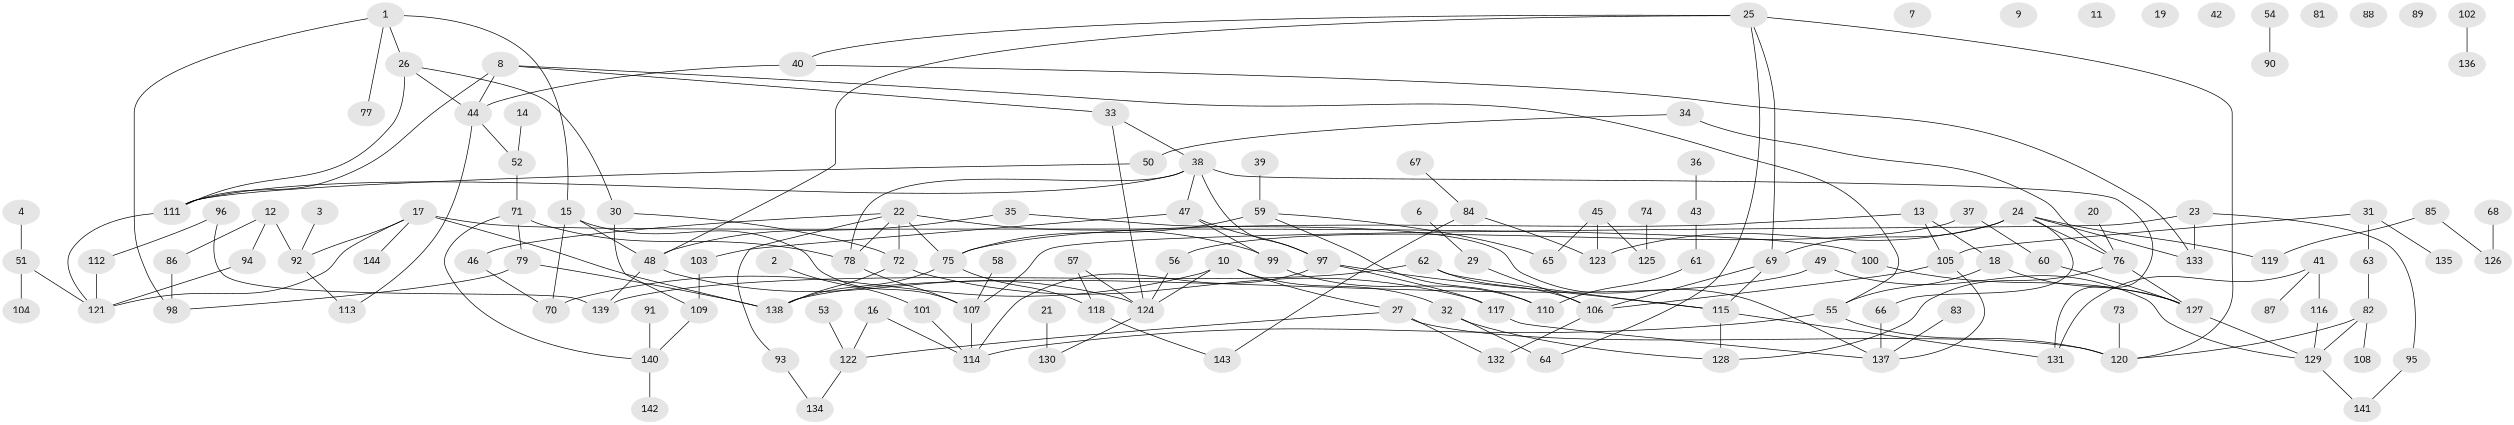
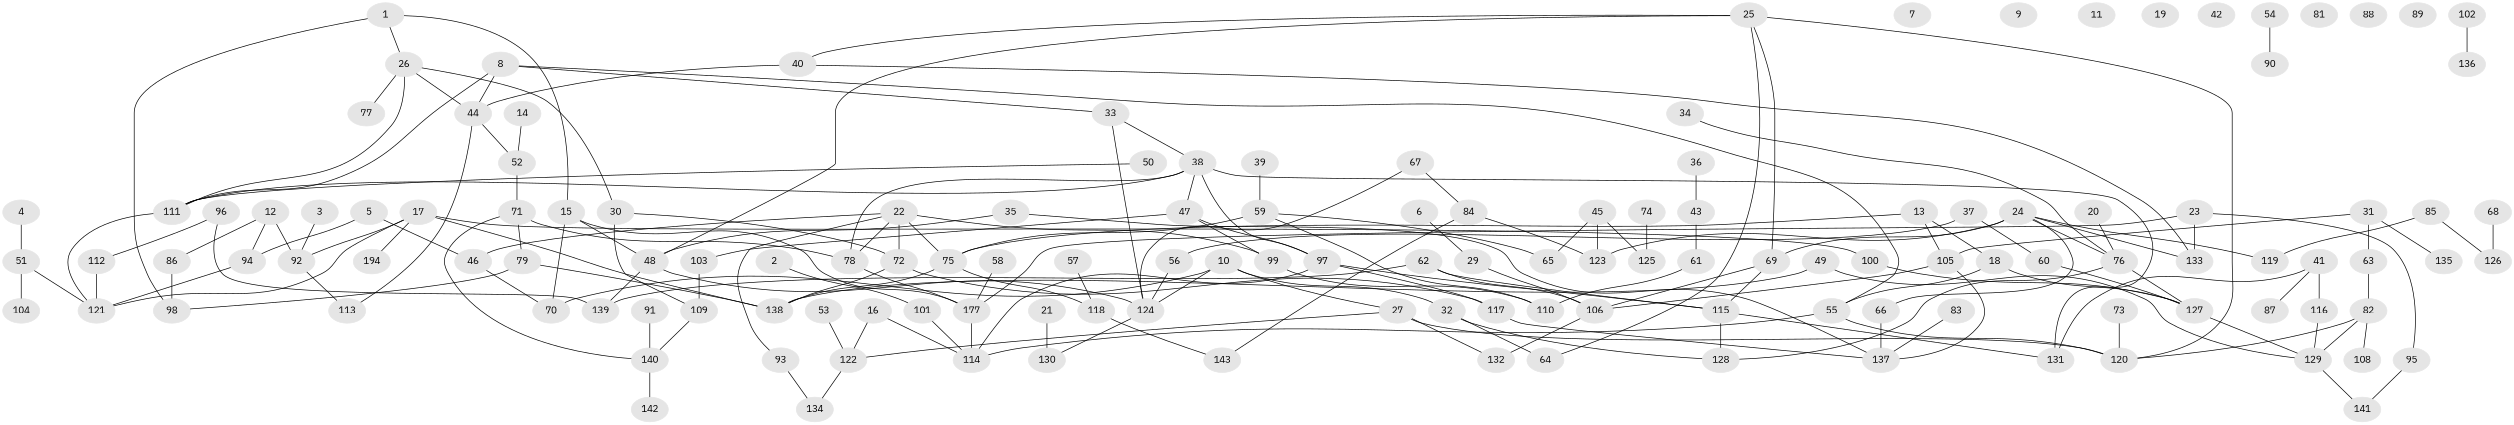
edge "1" -- "77": now "26" -- "77"
edge "34" -- "50": removed
node "5": added
node "144": label "144" -> "194"
edge "57" -- "124": now "67" -- "124"
node "107": label "107" -> "177"
